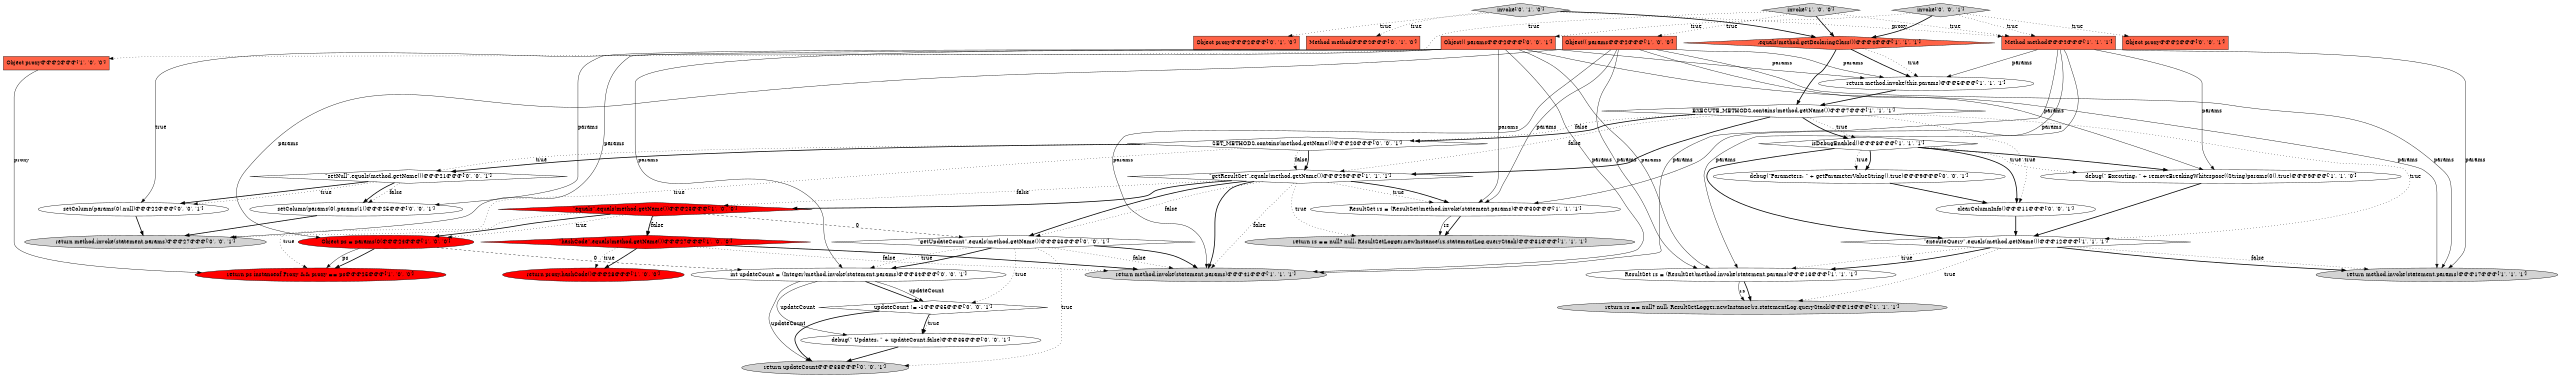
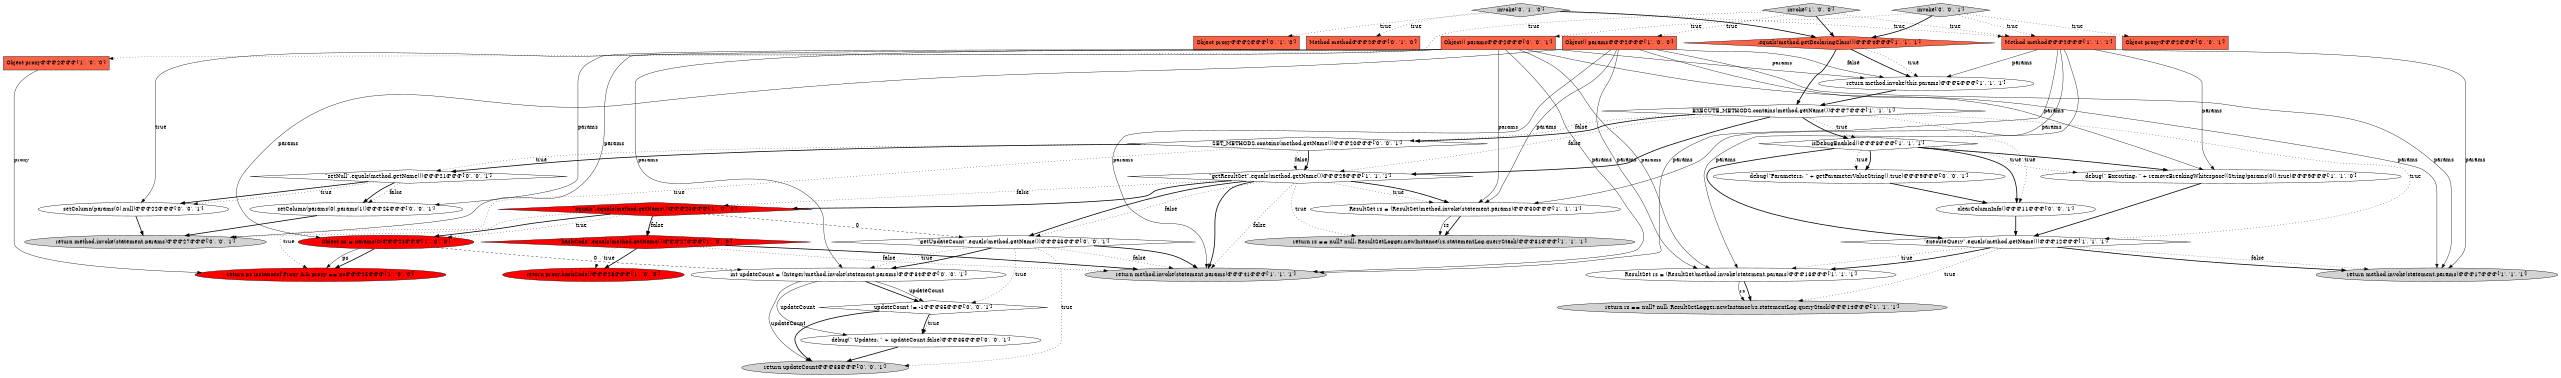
edge "invoke['0', '1', '0']" -> "Method method@@@2@@@['1', '1', '1']": label "proxy" -> "true"
edge "Object(( params@@@2@@@['1', '0', '0']" -> "return method.invoke(this,params)@@@5@@@['1', '1', '1']": label "params" -> "false"
